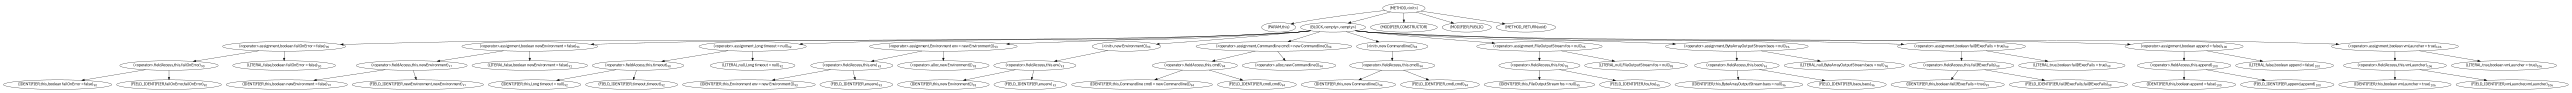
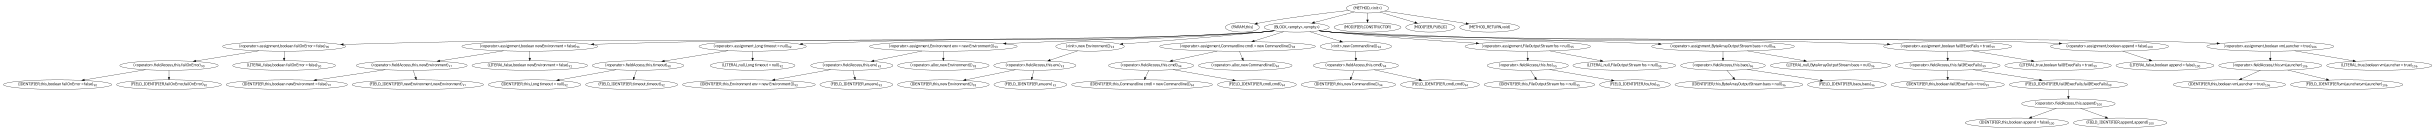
edge "(<operator>.assignment,boolean append = false)" -> "(<operator>.fieldAccess,this.append)": now "(FIELD_IDENTIFIER,failIfExecFails,failIfExecFails)" -> "(<operator>.fieldAccess,this.append)"
